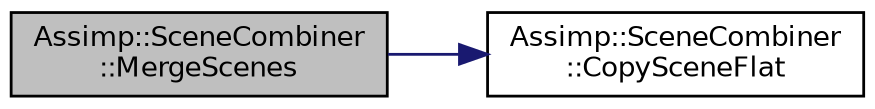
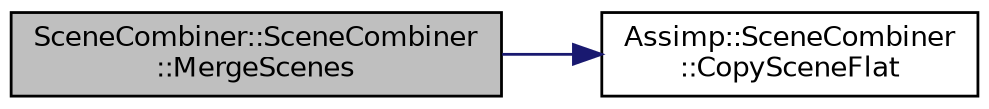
node "Assimp::SceneCombiner ::MergeScenes": label "Assimp::SceneCombiner ::MergeScenes" -> "SceneCombiner::SceneCombiner ::MergeScenes"
